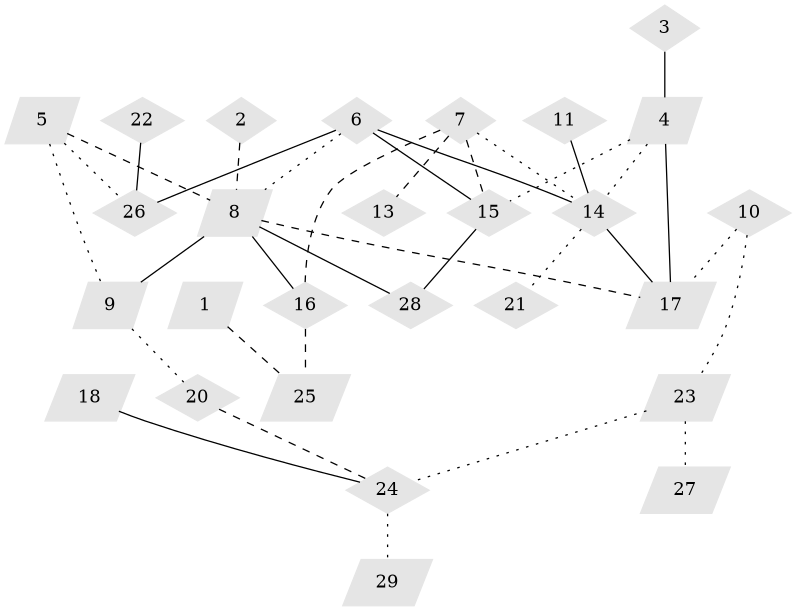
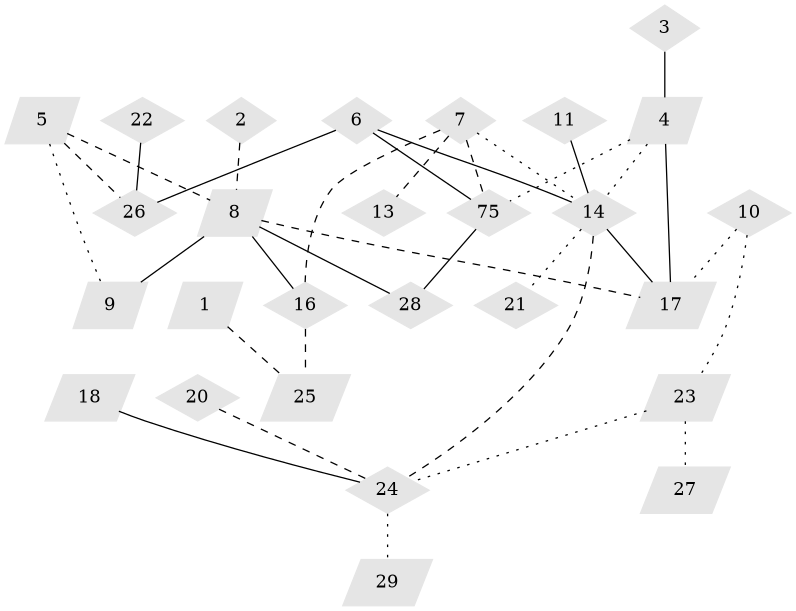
edge "6" -- "8": removed
edge "5" -- "26": style dotted -> dashed
node "15": label "15" -> "75"
edge "9" -- "20": removed
edge "14" -- "24": added
